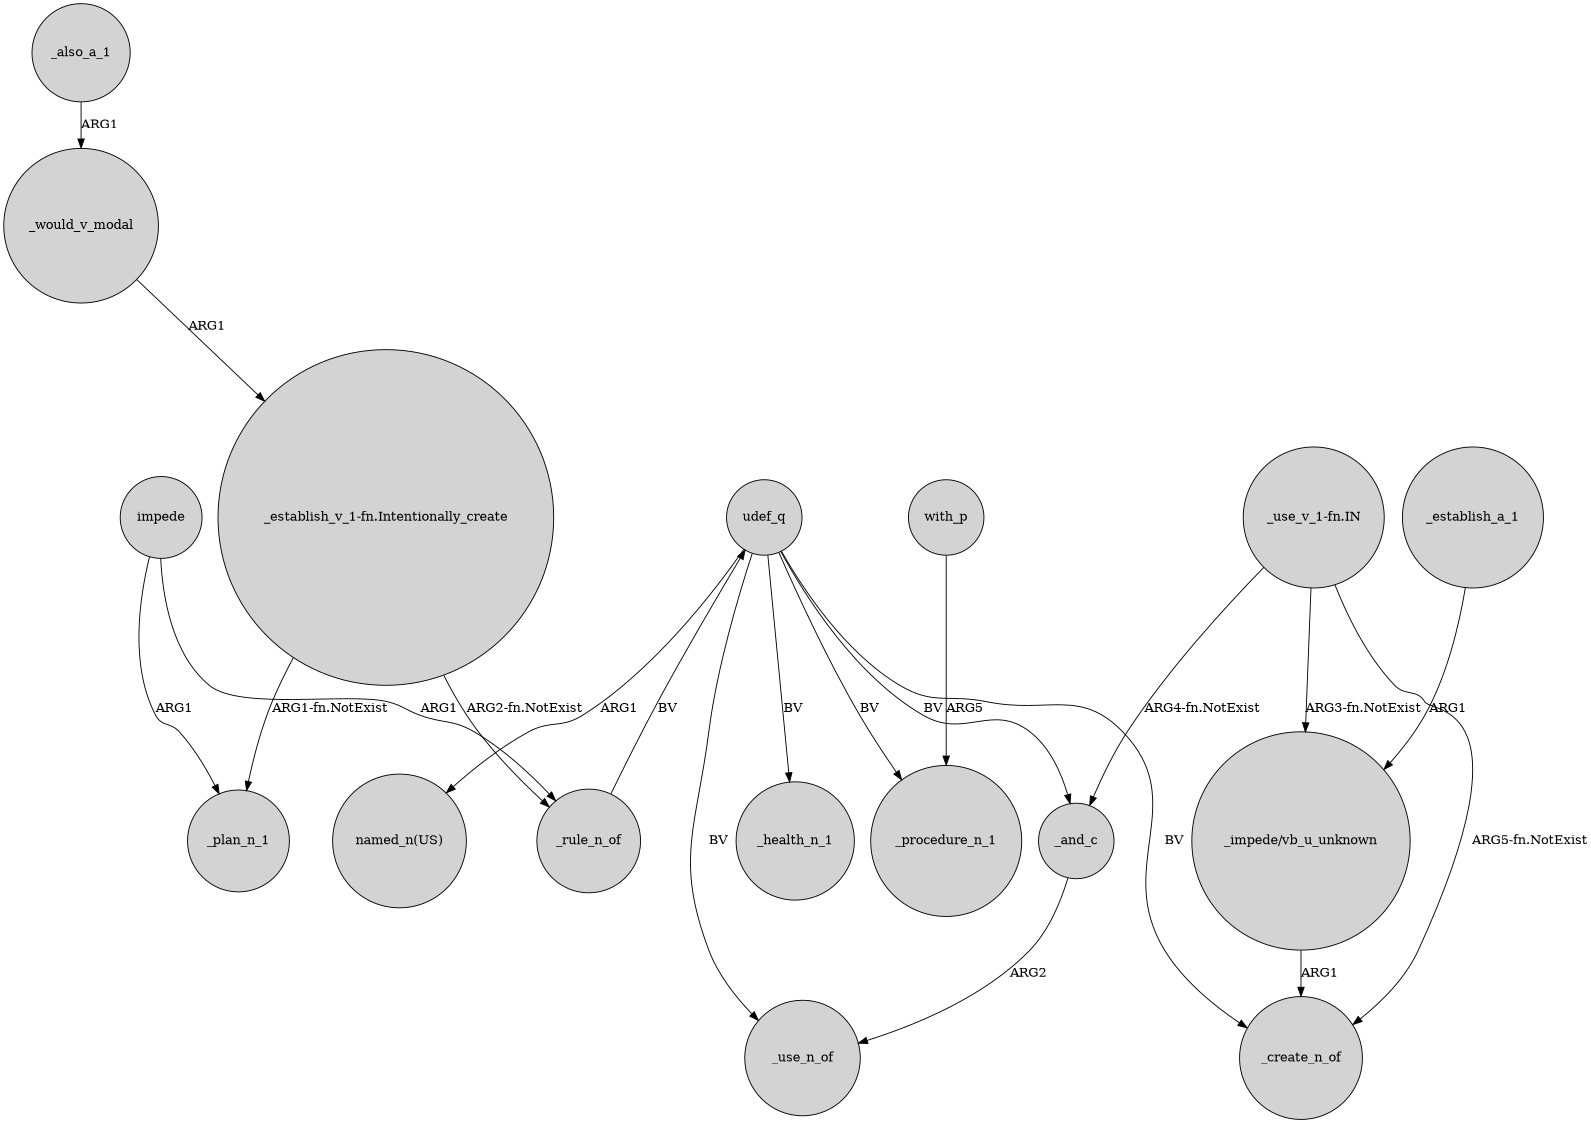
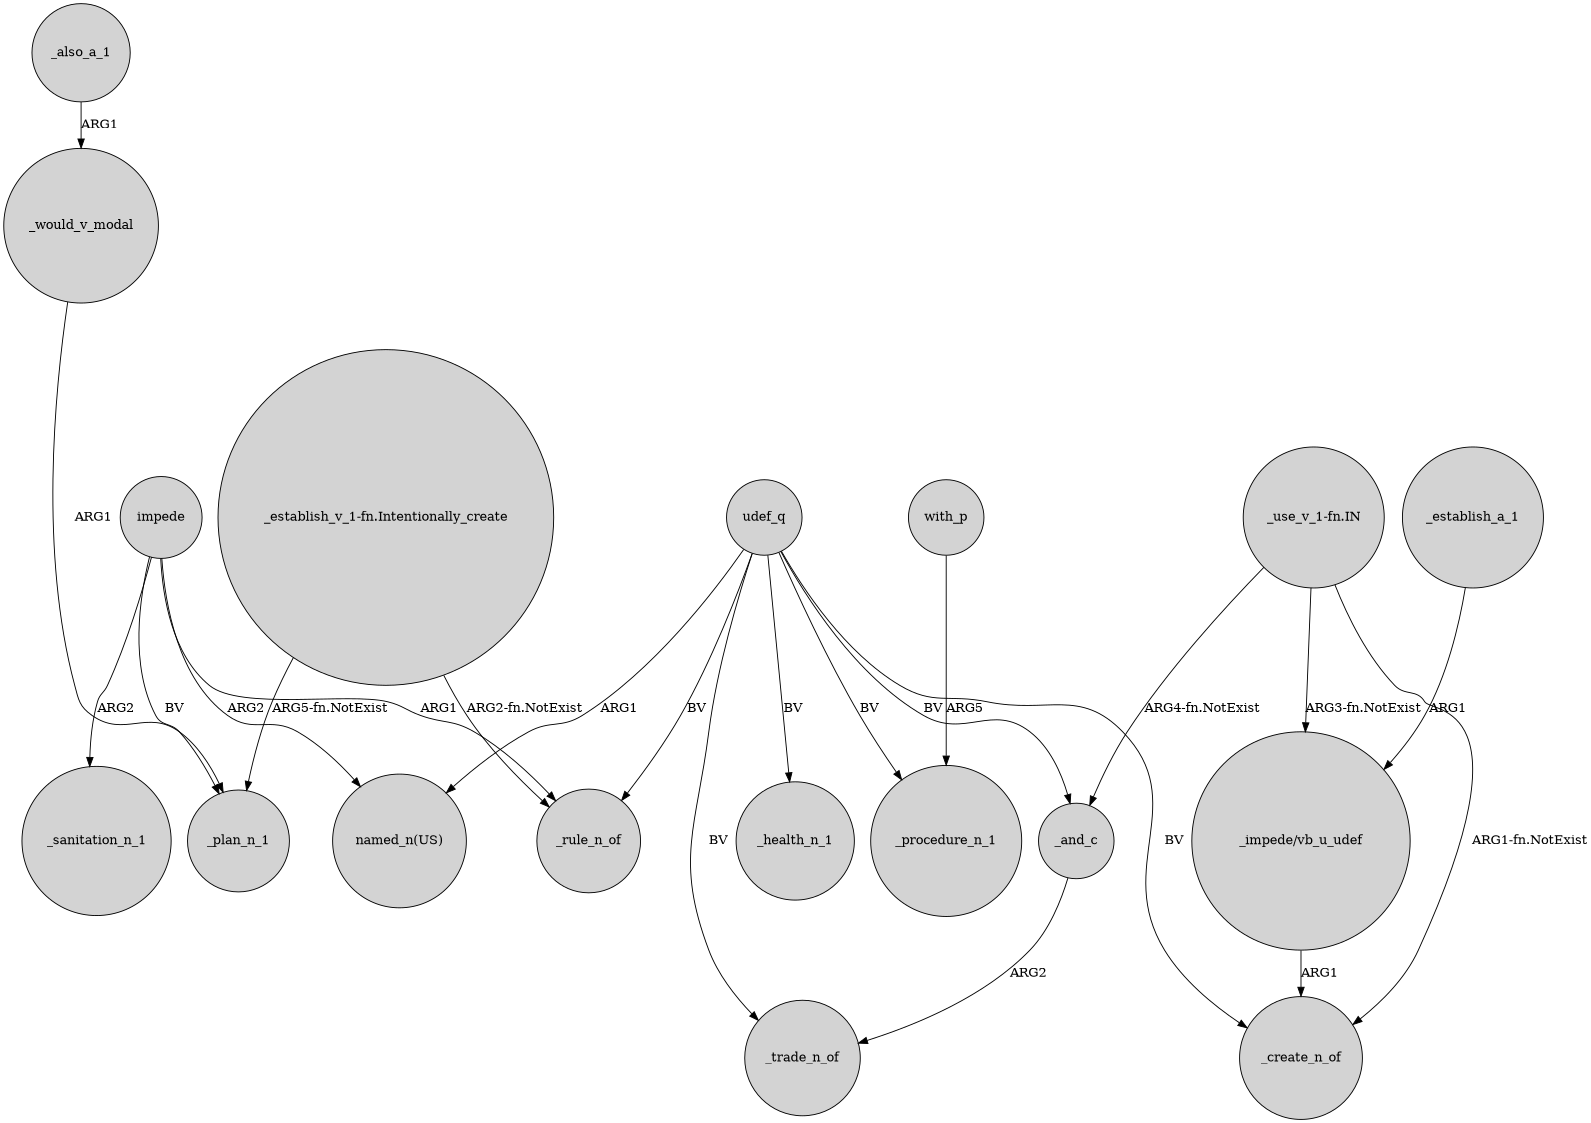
edge "_would_v_modal" -> "_establish_v_1-fn.Intentionally_create": now "_would_v_modal" -> "_plan_n_1"
edge "_rule_n_of" -> "udef_q": reversed
edge "impede" -> "named_n(US)": added, label "ARG2"
edge "impede" -> "_plan_n_1": label "ARG1" -> "BV"
edge "_establish_v_1-fn.Intentionally_create" -> "_plan_n_1": label "ARG1-fn.NotExist" -> "ARG5-fn.NotExist"
node "_sanitation_n_1": added
node "_impede/vb_u_unknown": label "_impede/vb_u_unknown" -> "_impede/vb_u_udef"
edge "_use_v_1-fn.IN" -> "_create_n_of": label "ARG5-fn.NotExist" -> "ARG1-fn.NotExist"
node "_use_n_of": label "_use_n_of" -> "_trade_n_of"
